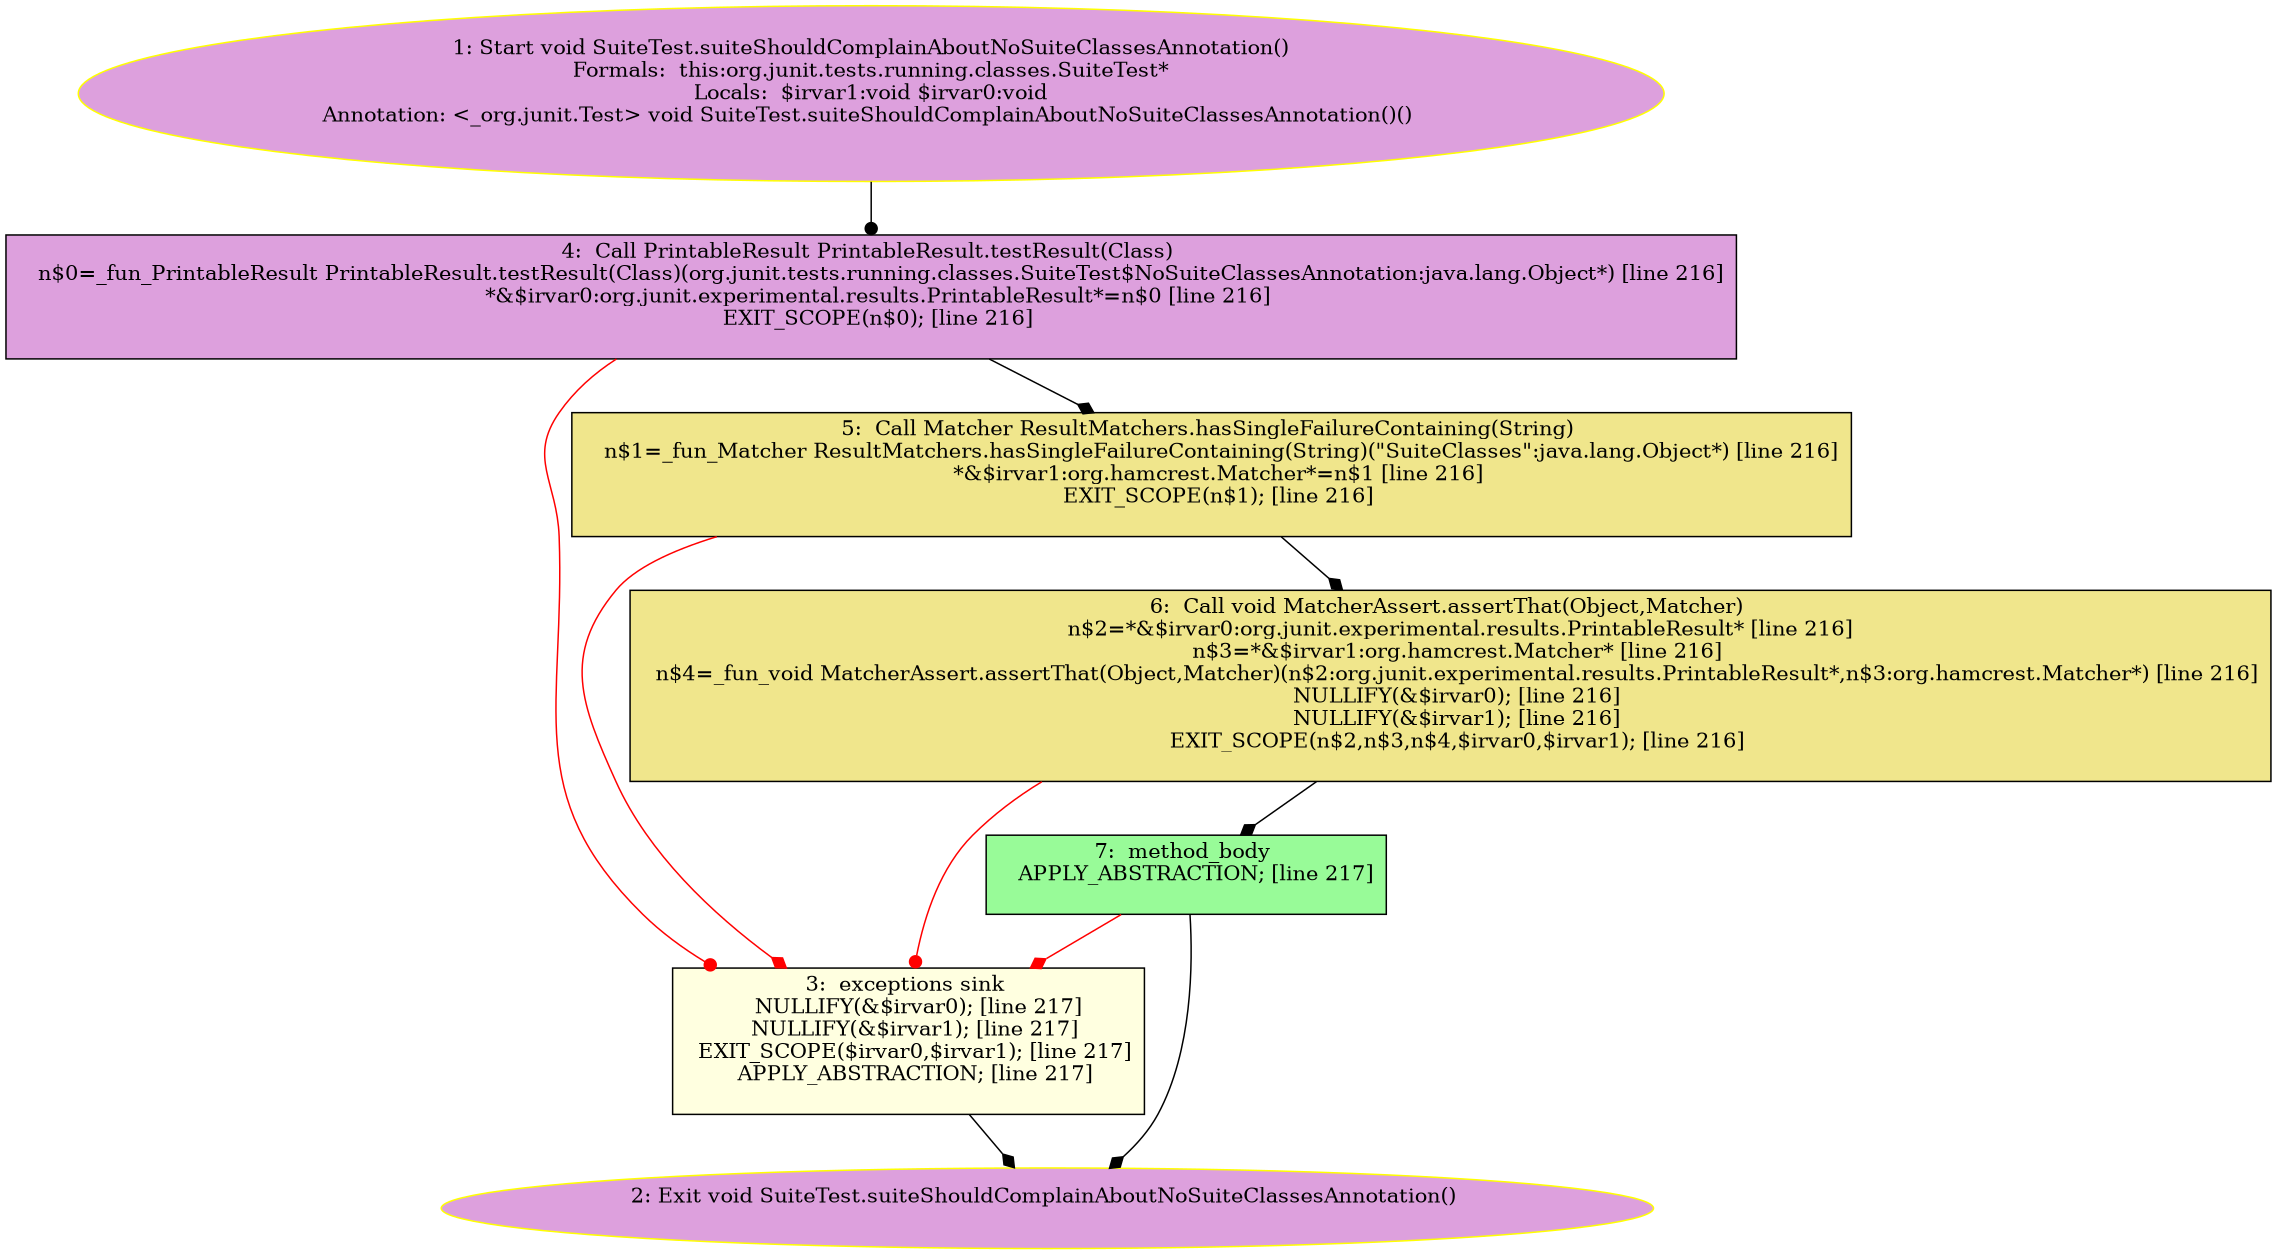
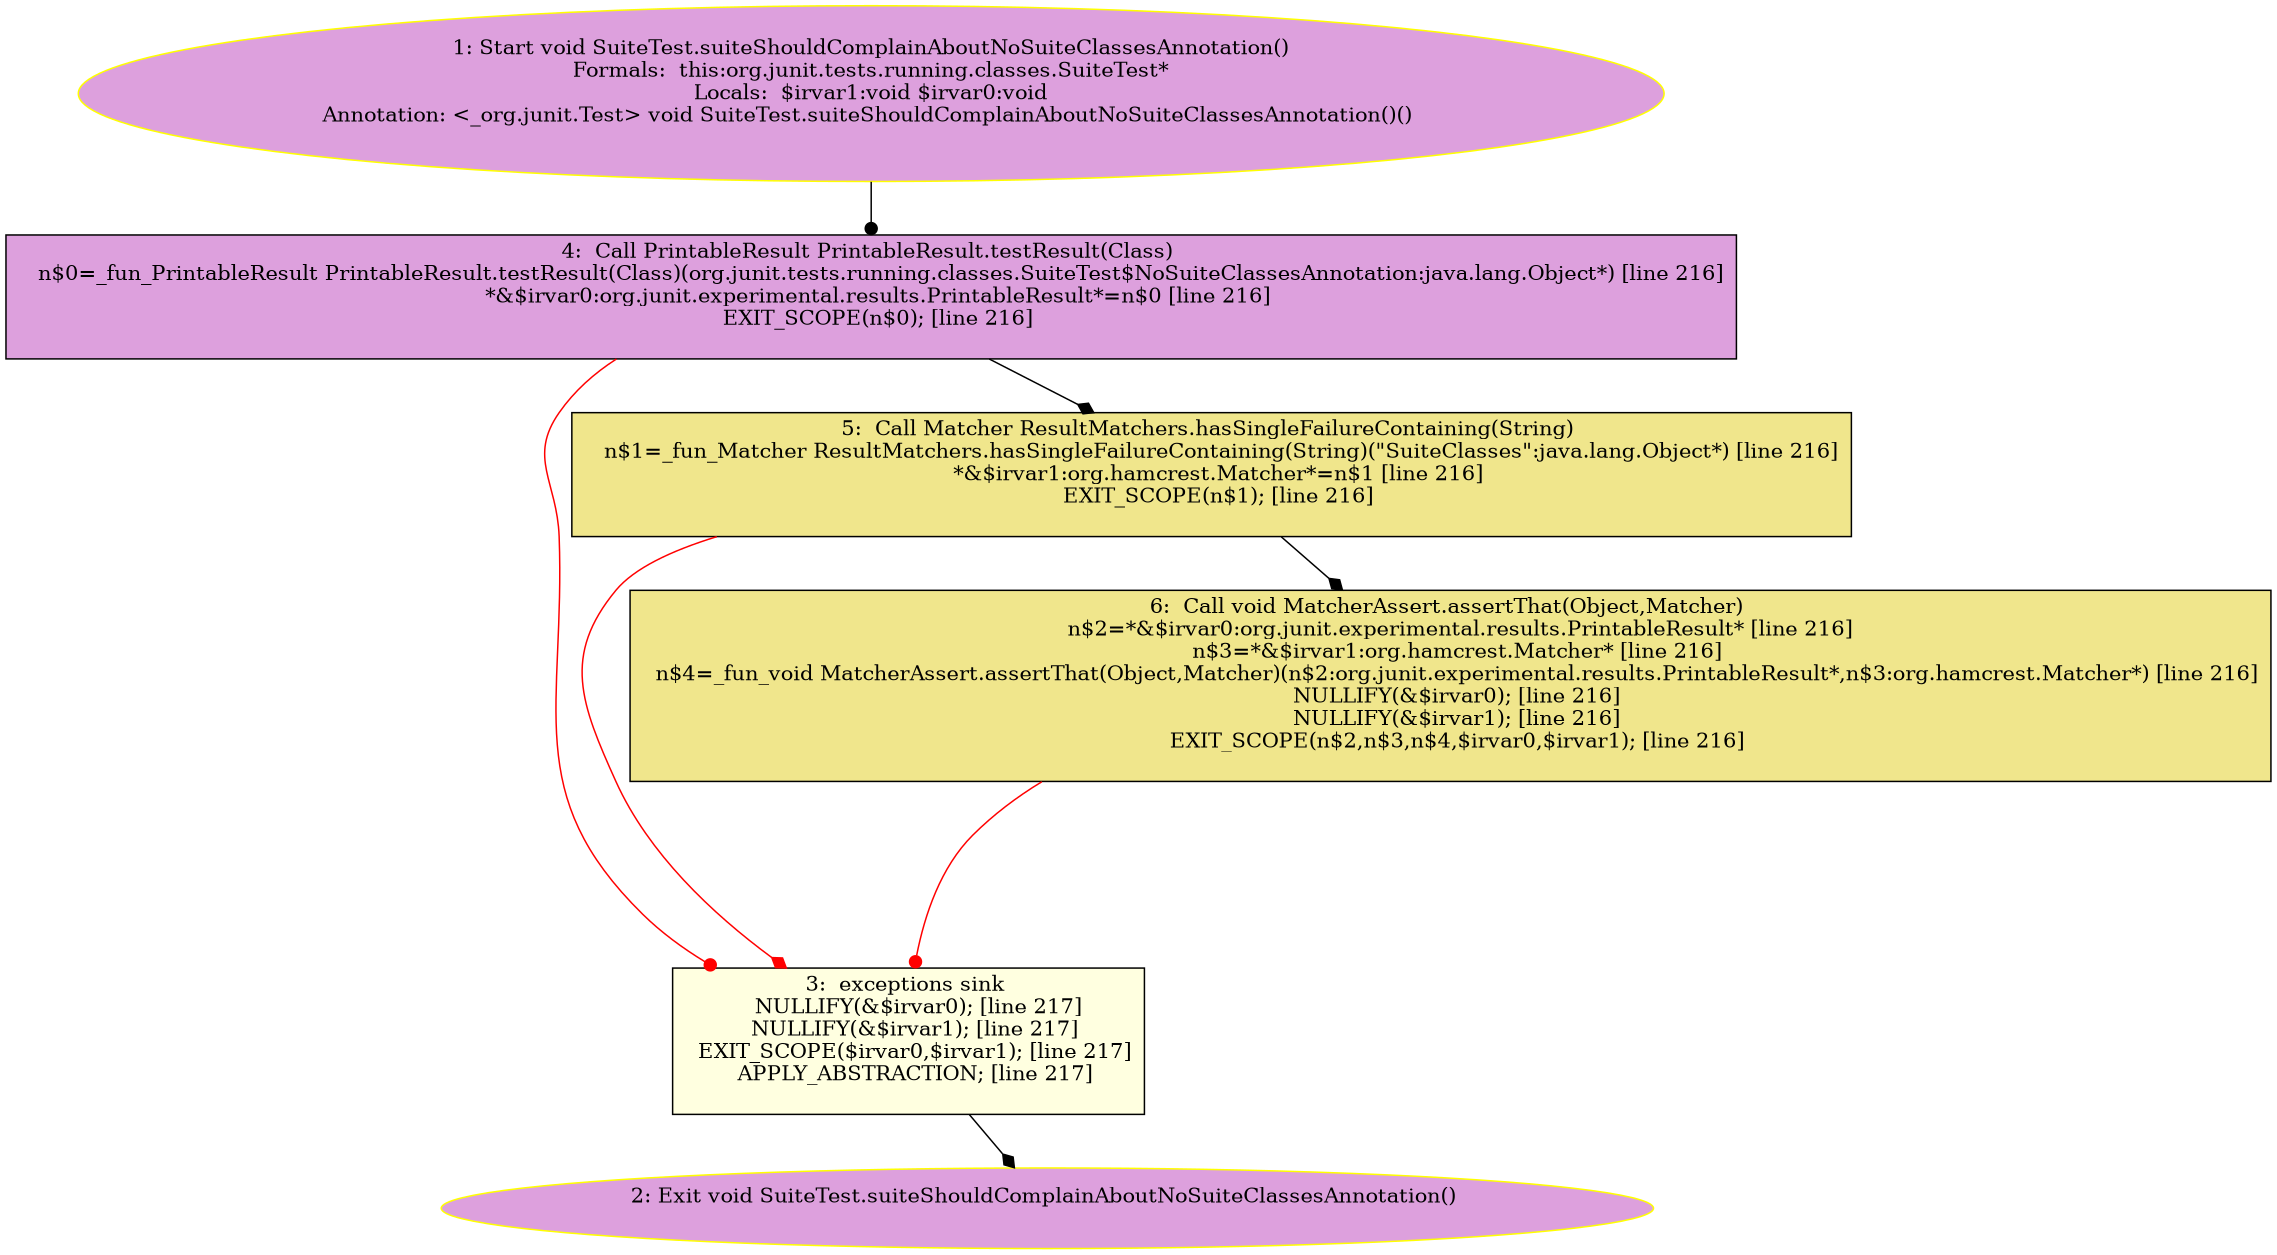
node "7:  method_body APPLY_ABSTRACTION; [line 217]": removed
